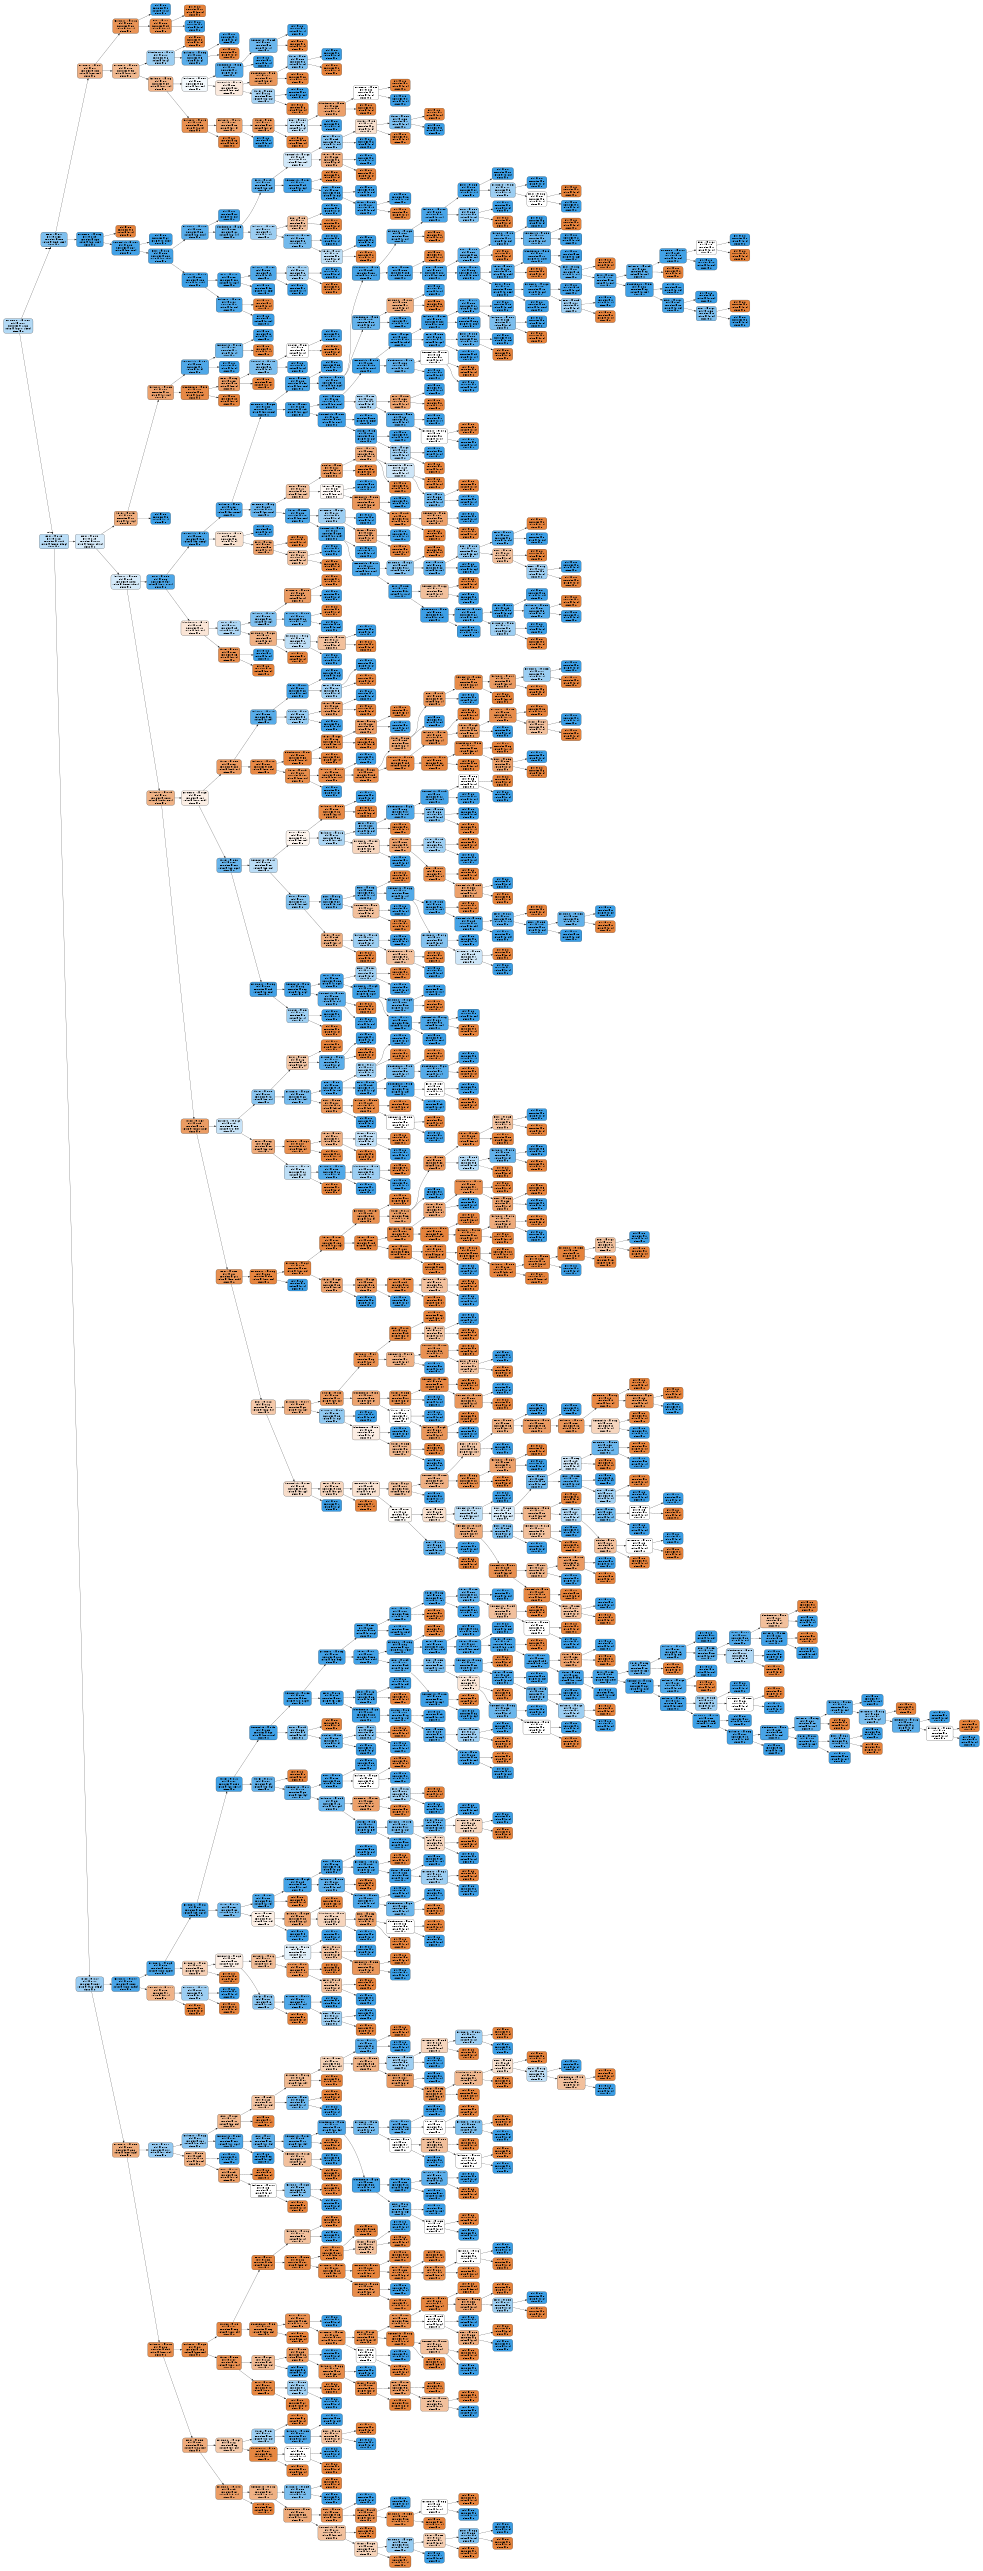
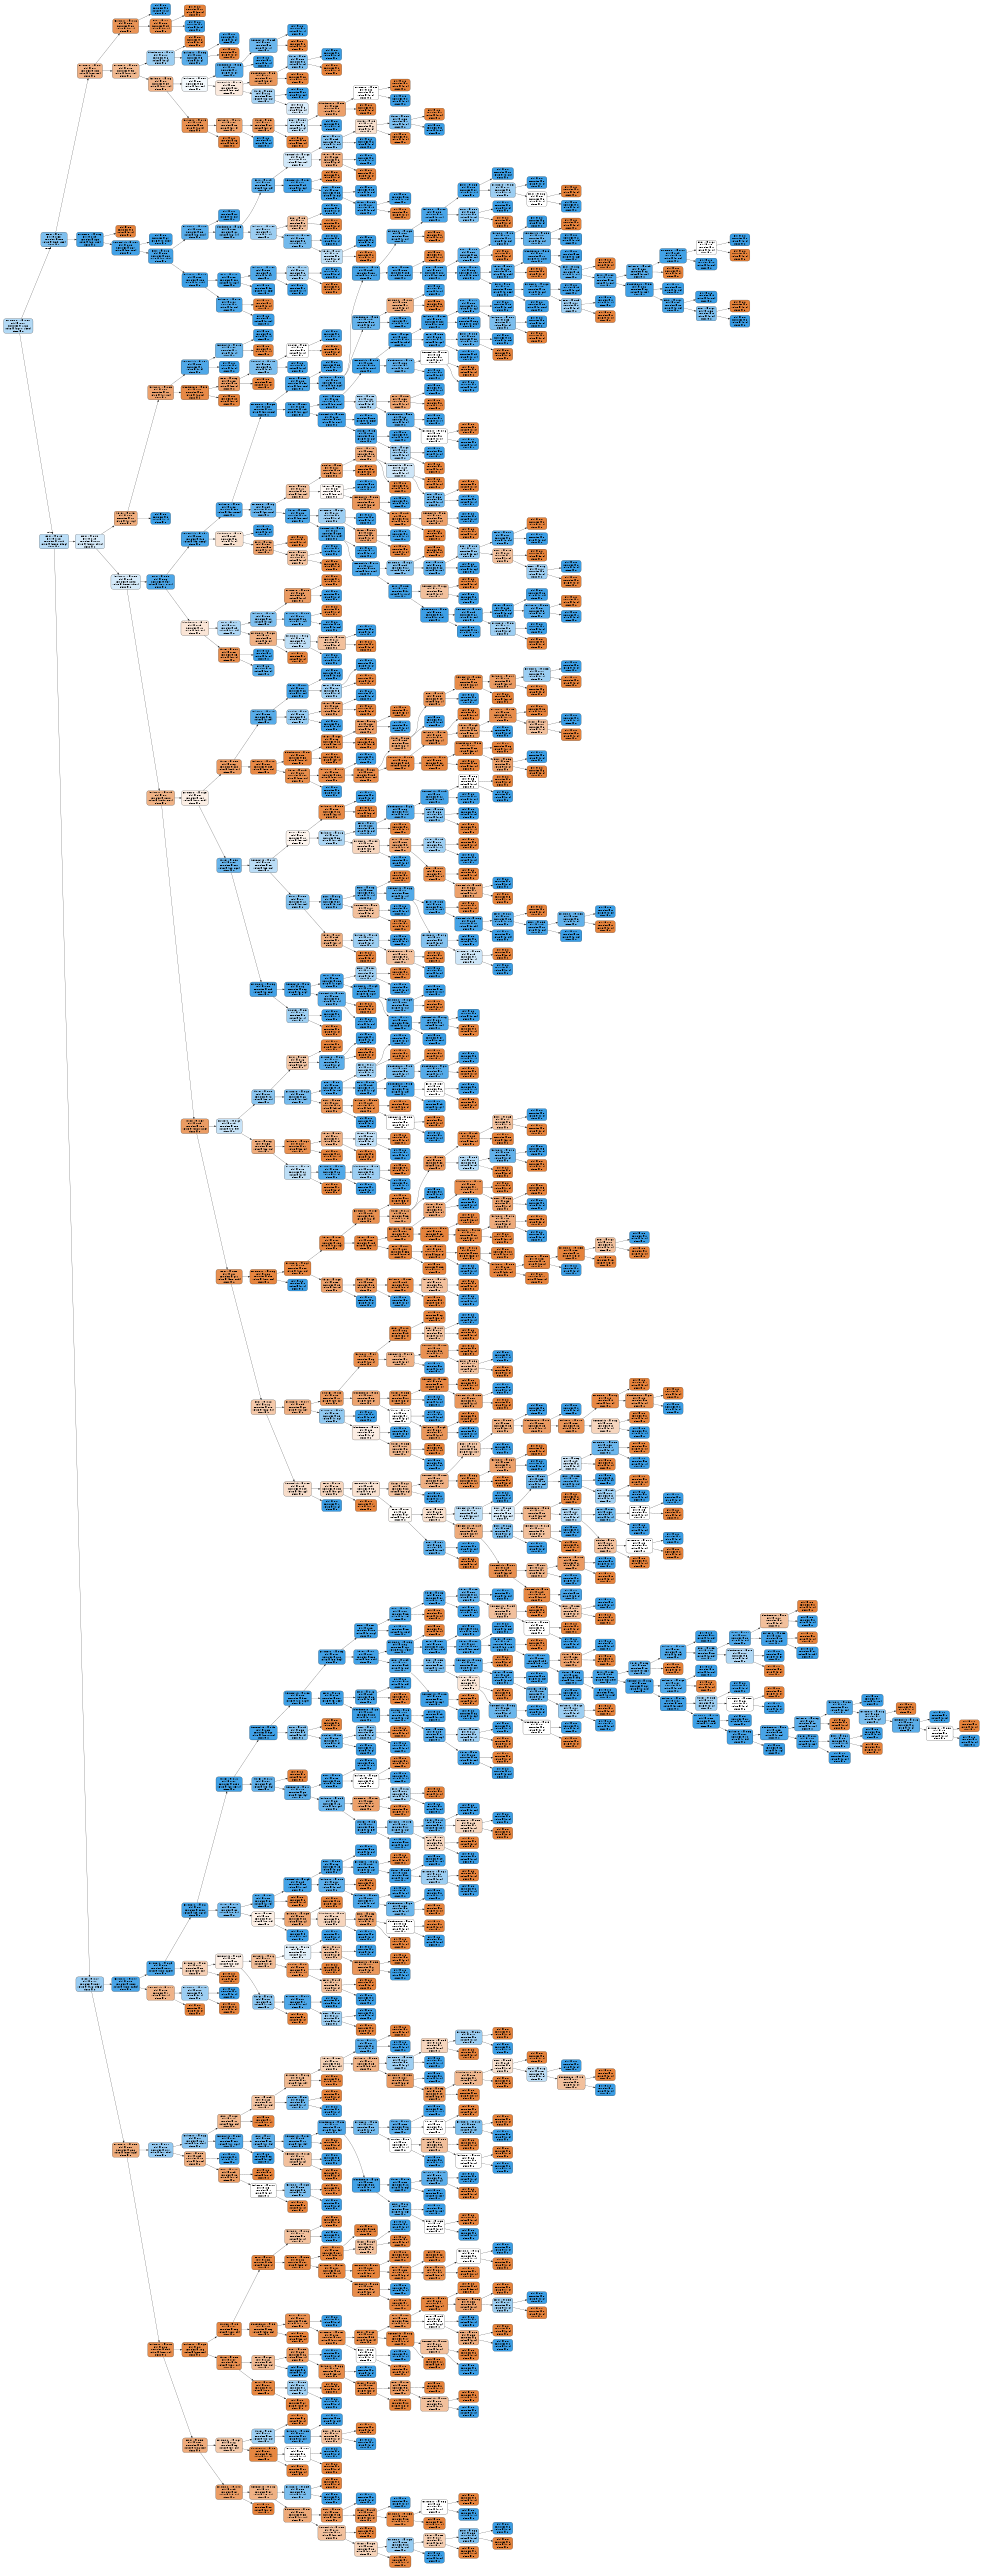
node "gini = 0.0 samples = 6 value = [12, 0] class = 0": fillcolor #e58139 -> #d7ebfa
node "gini = 0.0 samples = 13 value = [22, 0] class = 0": fillcolor #e58139 -> #56ace9
node "gini = 0.0 samples = 13 value = [19, 0] class = 0": fillcolor #e58139 -> #46a3e7
